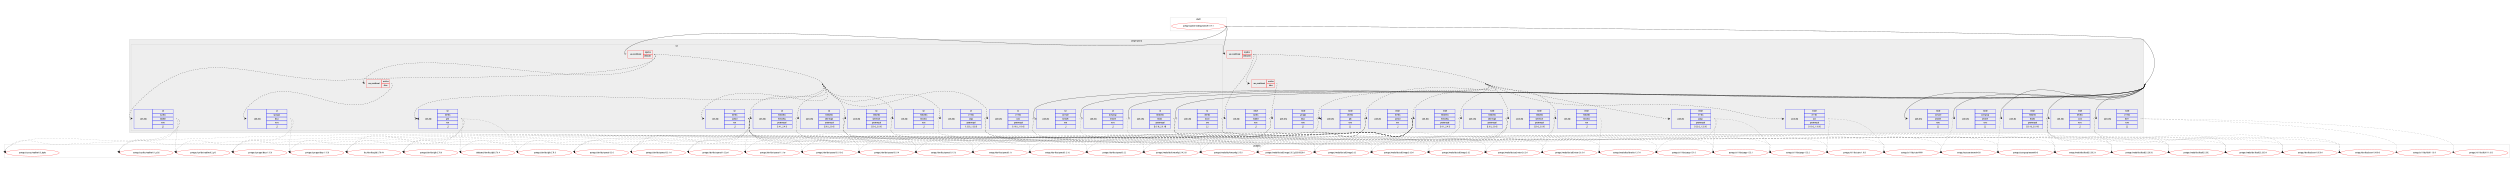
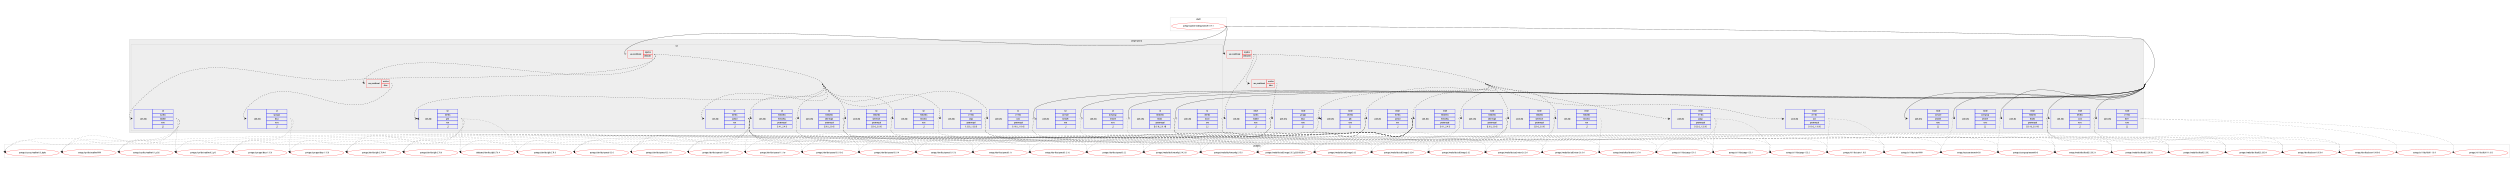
node "portage://sys-libs/readline-9999": added
node "libs://dev-libs/glib-2.78.4-r1": label "libs://dev-libs/glib-2.78.4-r1" -> "portage://dev-libs/glib-2.78.4-r1"
